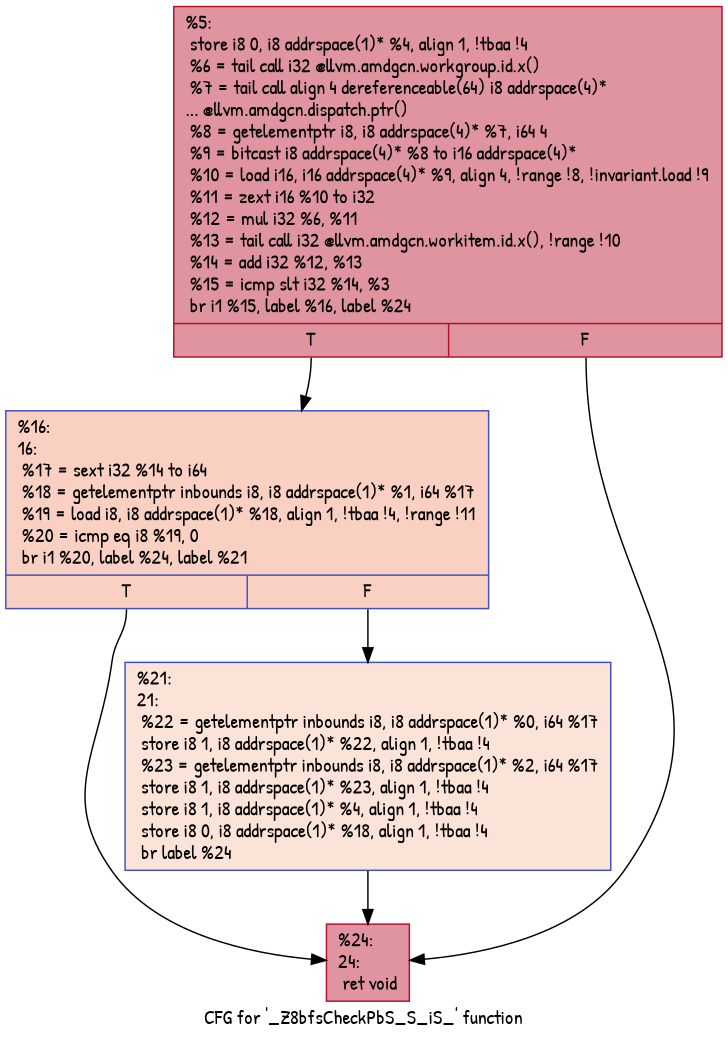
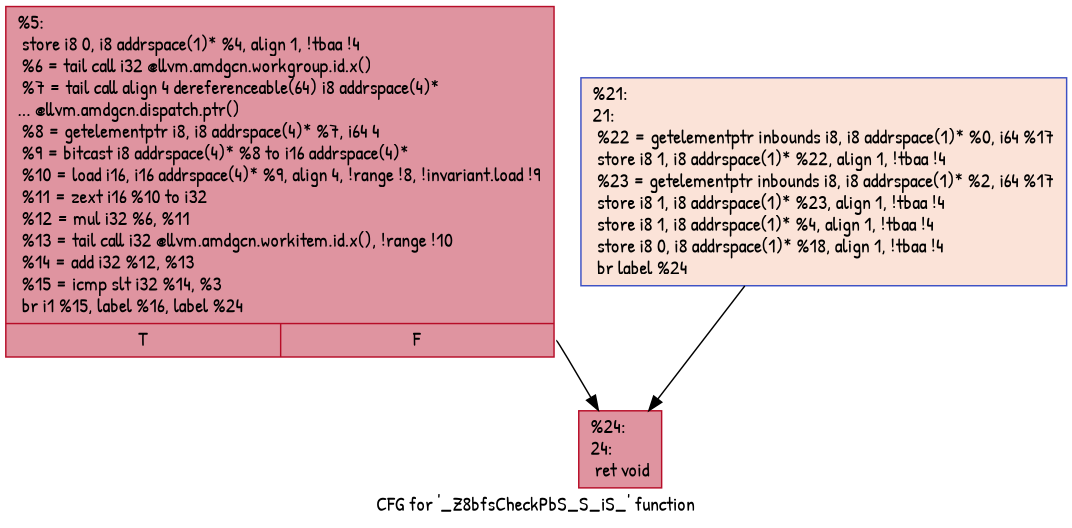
node "%16:": removed
